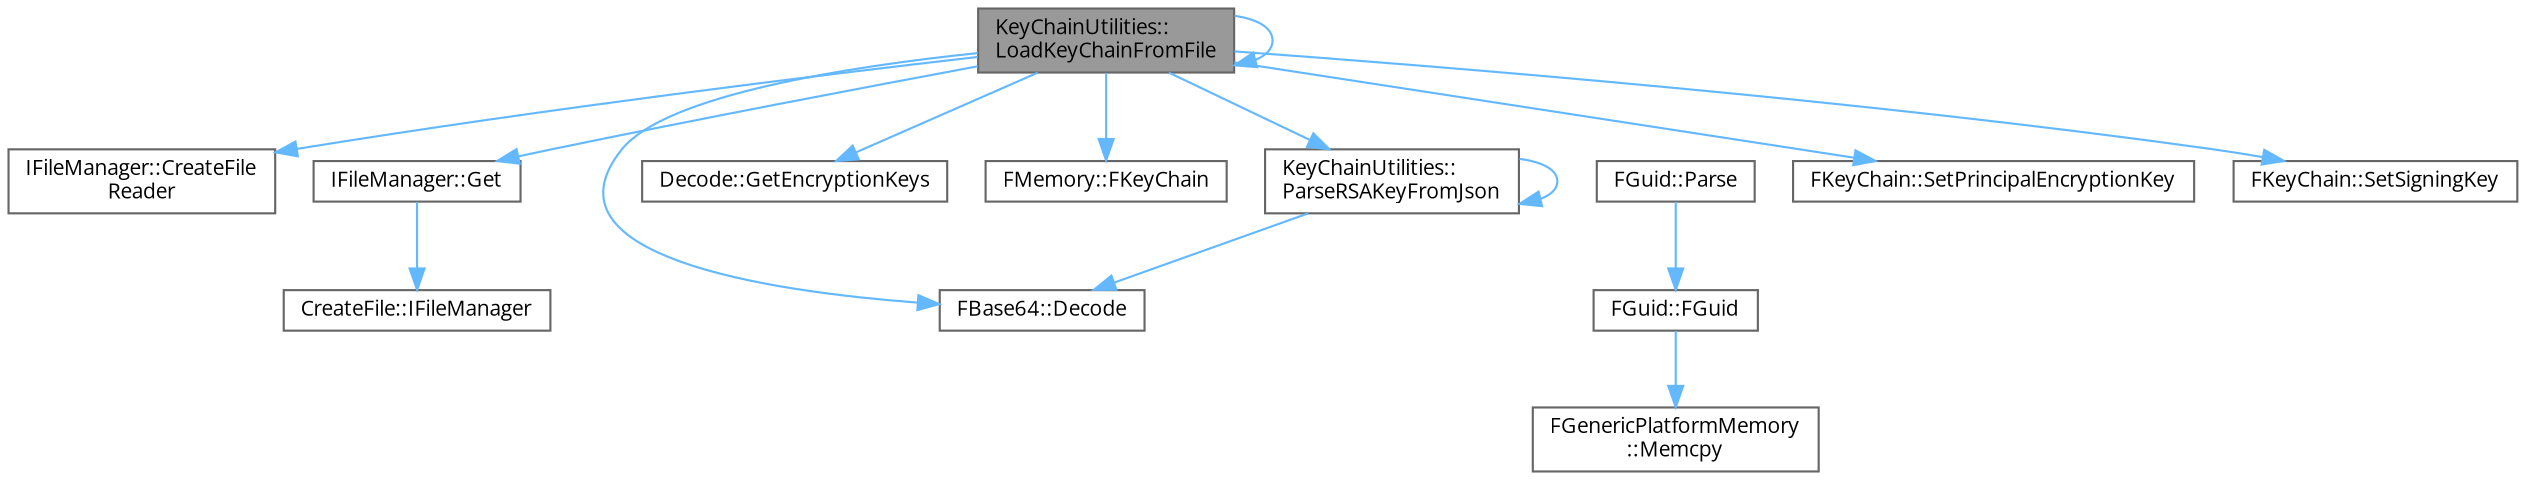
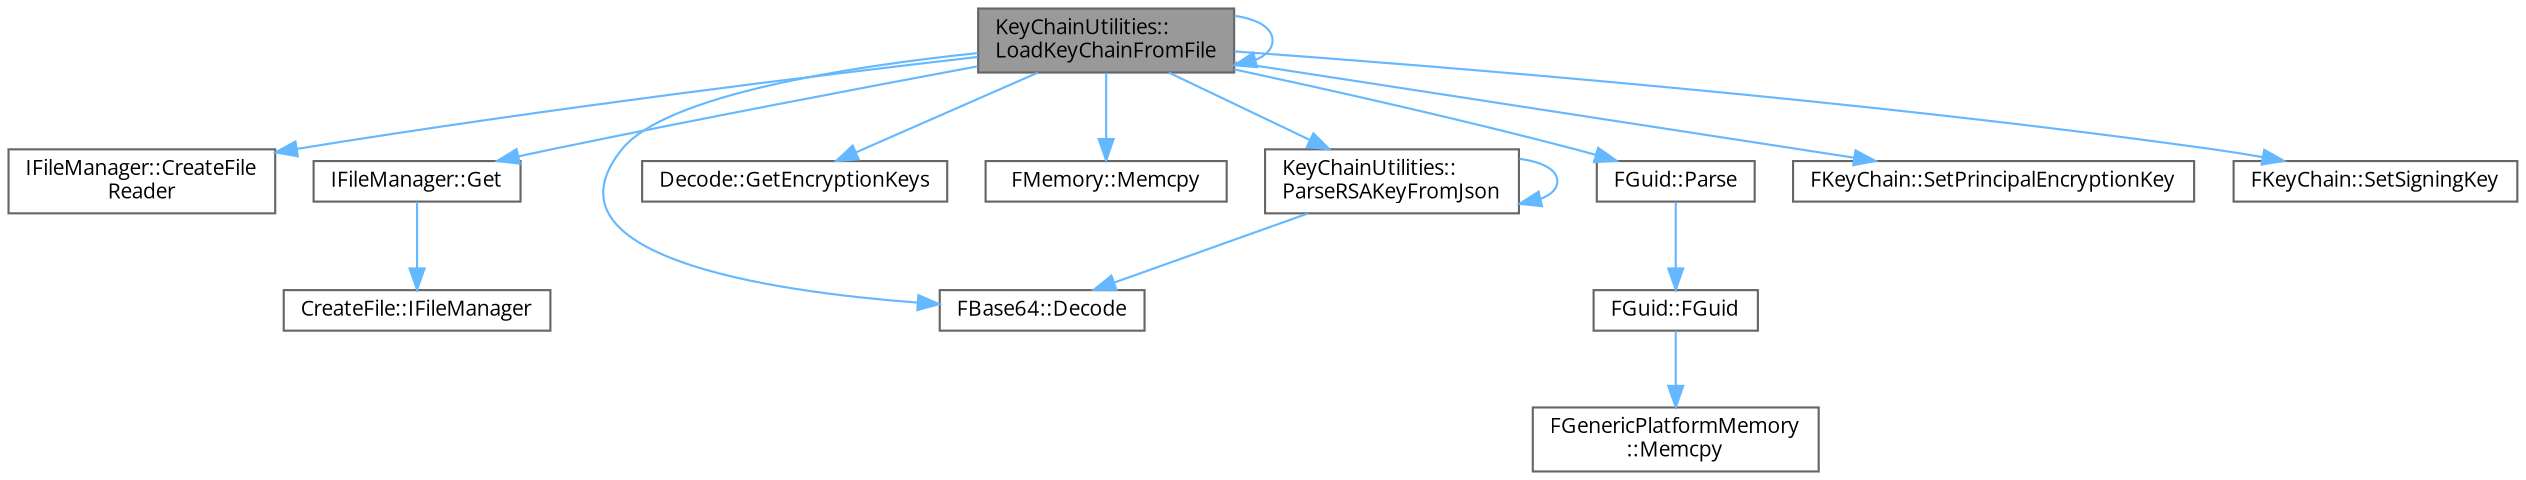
edge "KeyChainUtilities:: LoadKeyChainFromFile" -> "FGuid::Parse": added
node "FMemory::FKeyChain": label "FMemory::FKeyChain" -> "FMemory::Memcpy"
